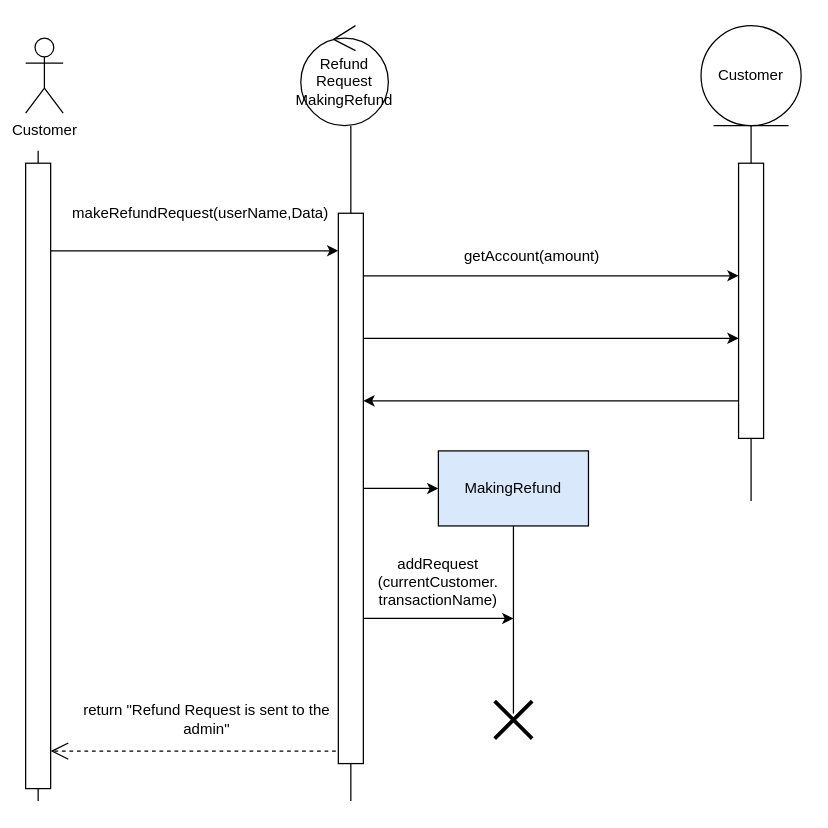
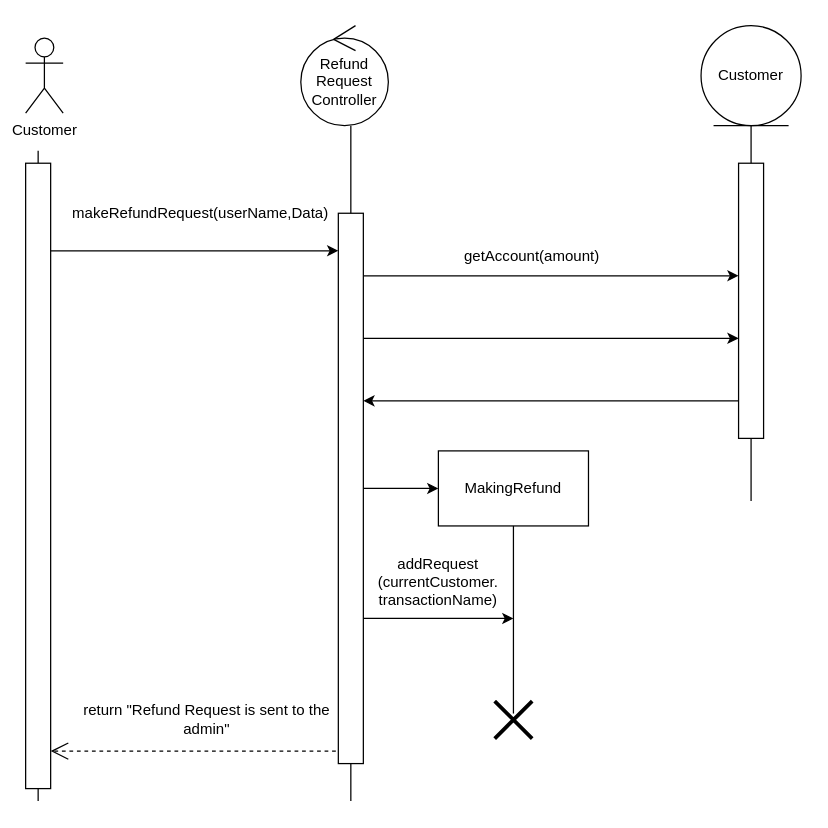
node "Refund Request MakingRefund": label "Refund Request MakingRefund" -> "Refund Request Controller"
node "MakingRefund": fillcolor #dae8fc -> #ffffff
